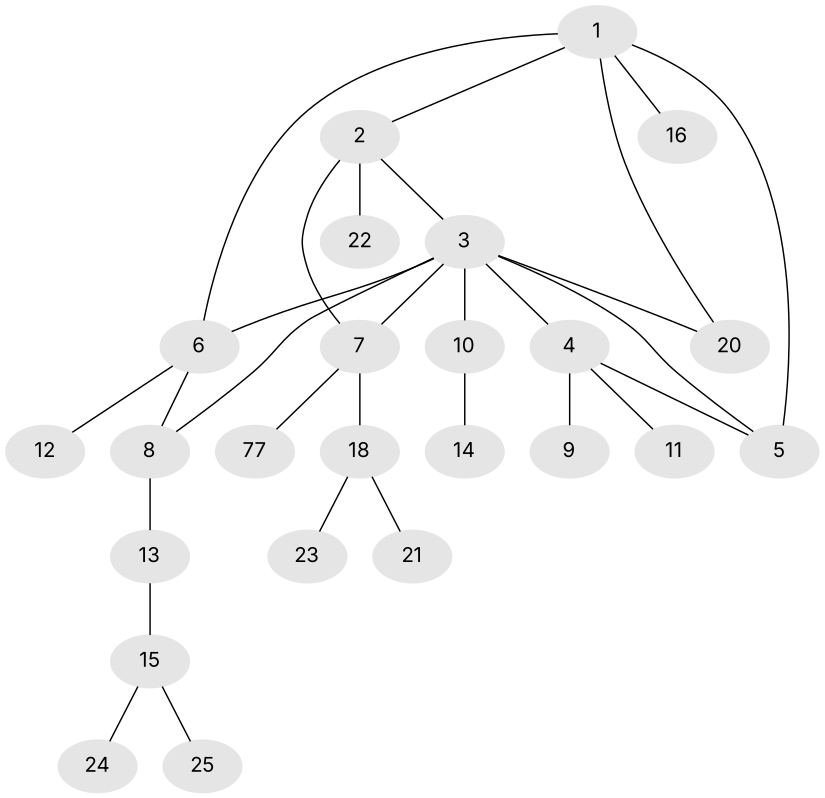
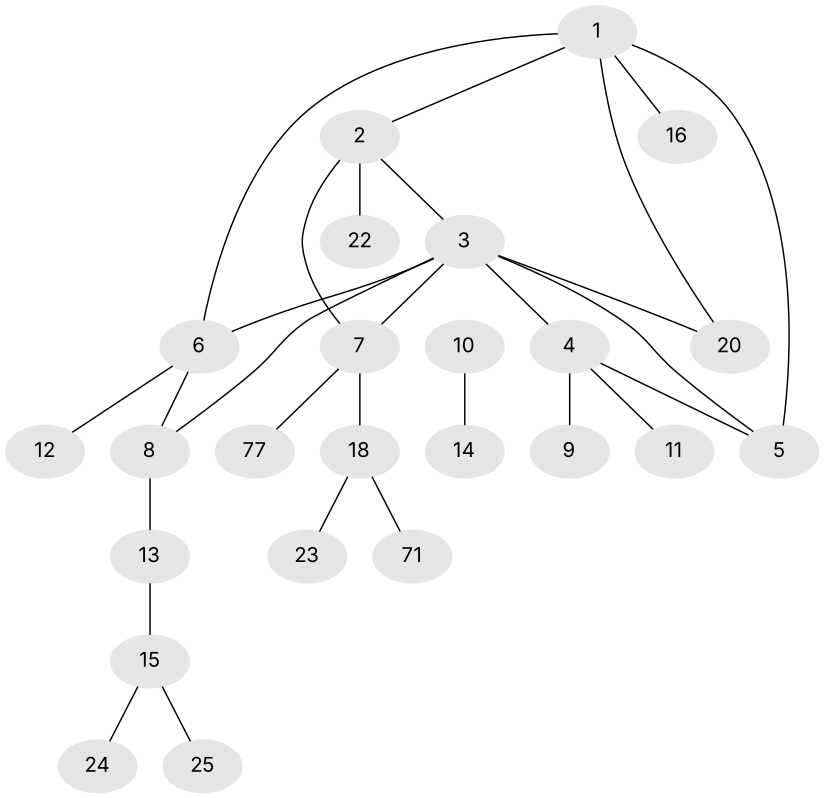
edge "3" -- "10": removed
node "21": label "21" -> "71"
